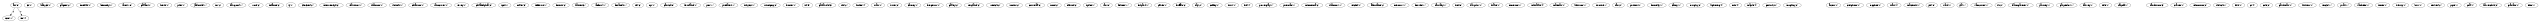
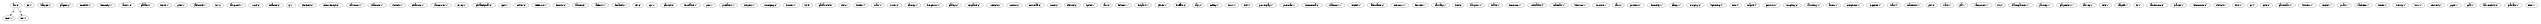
node "ratushny(1)": added
node "tb(1)": added
